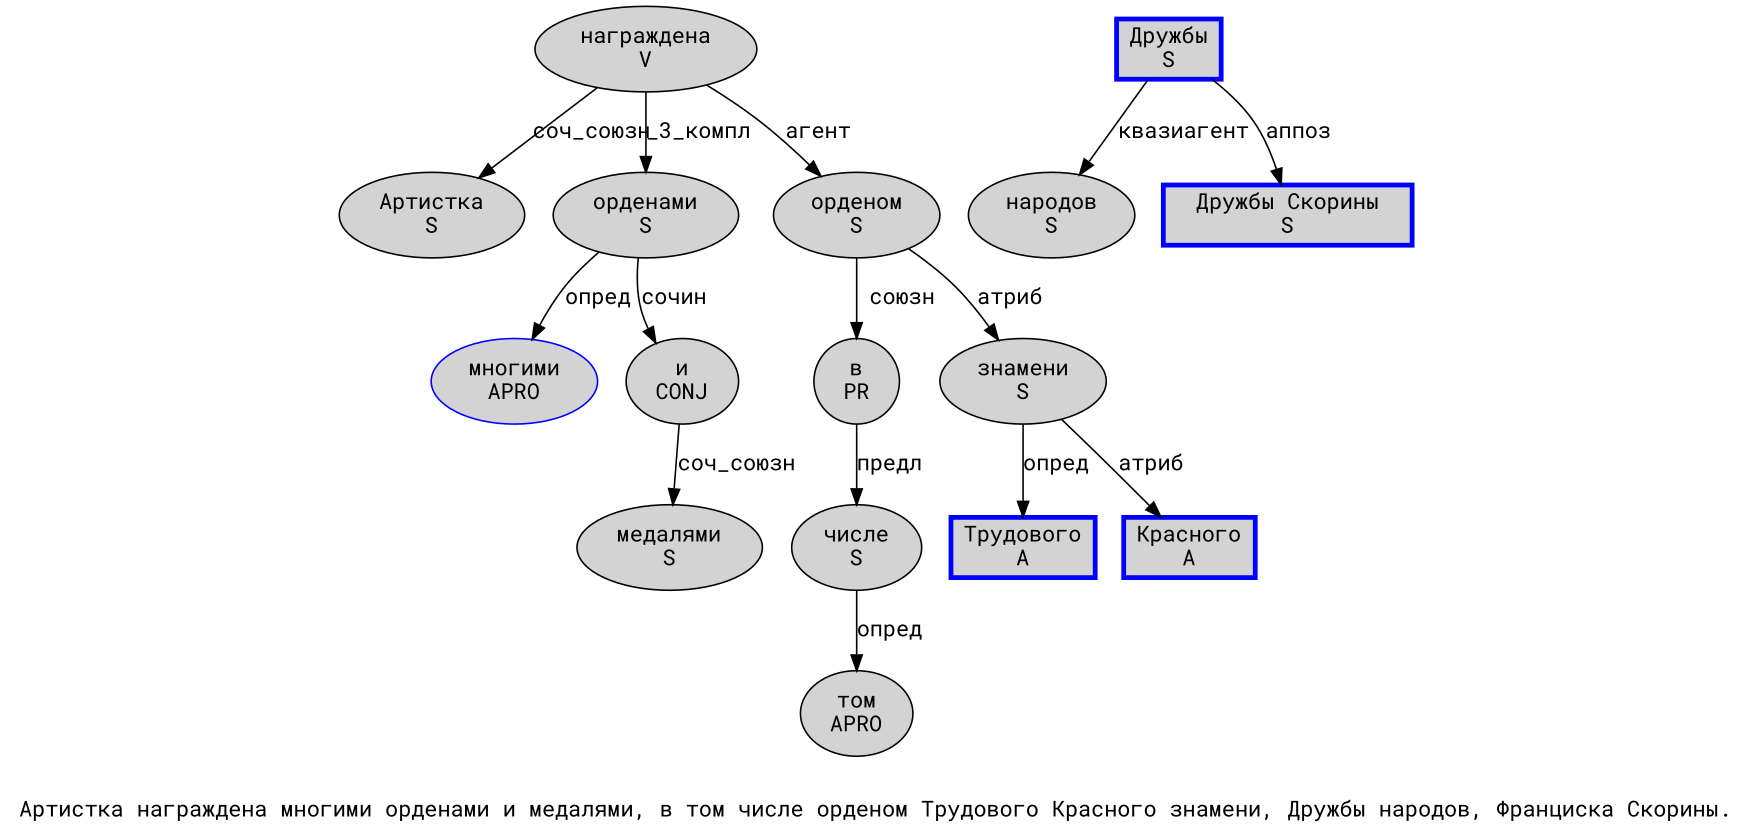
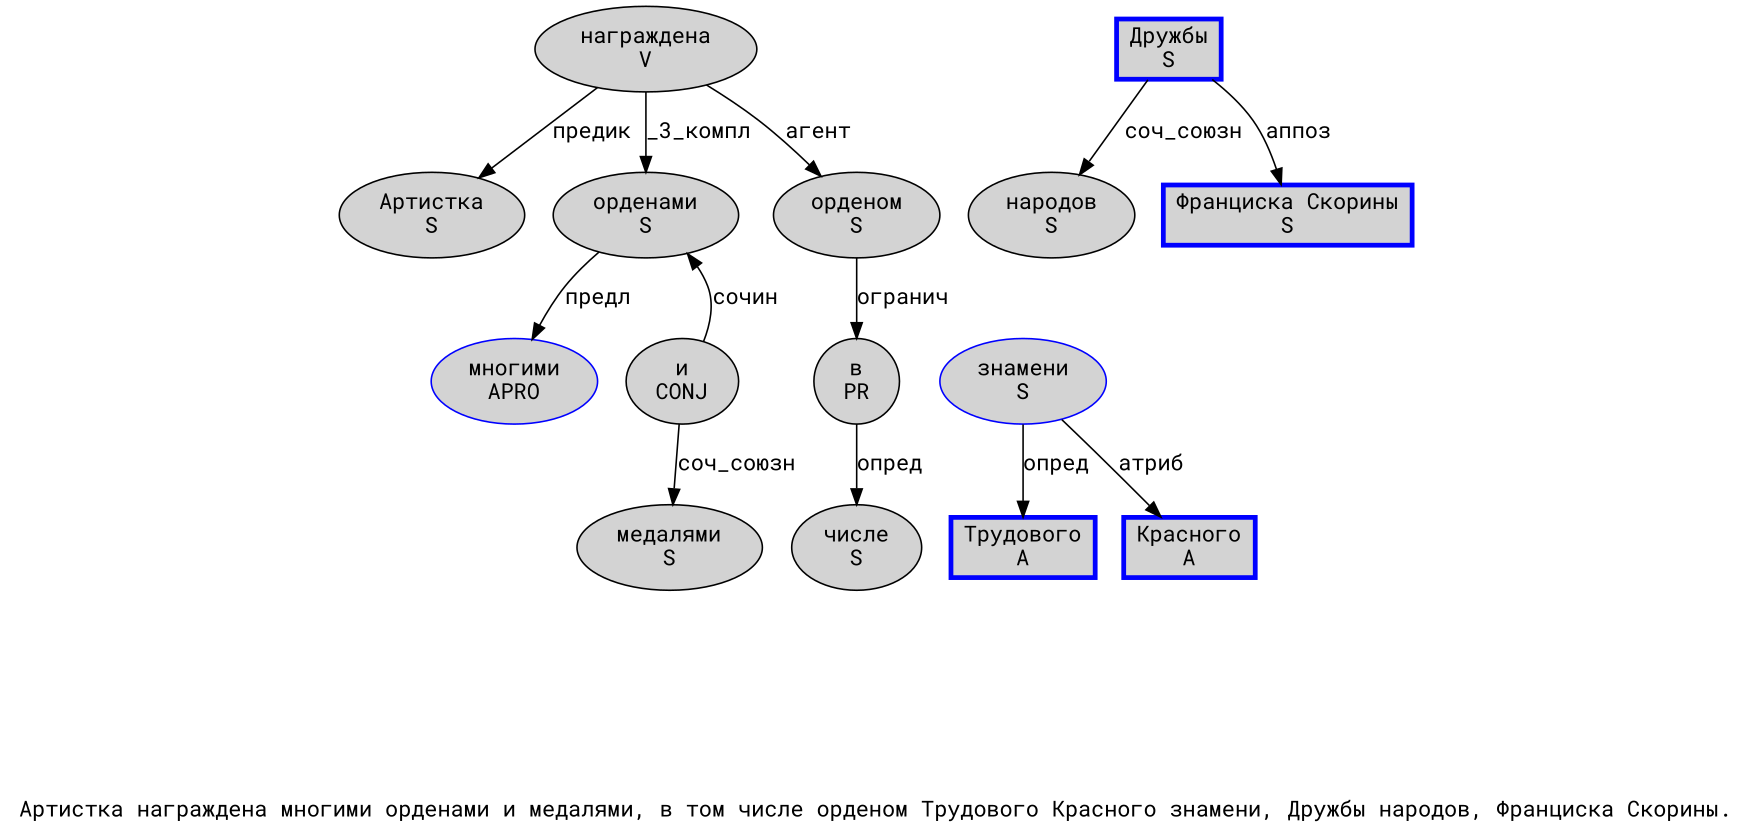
edge "награждена V" -> "Артистка S": label "соч_союзн" -> "предик"
edge "Дружбы S" -> "народов S": label "квазиагент" -> "соч_союзн"
node "Дружбы Скорины S": label "Дружбы Скорины S" -> "Франциска Скорины S"
edge "орденом S" -> "знамени S": removed, label "атриб"
edge "орденами S" -> "и CONJ": reversed
edge "орденами S" -> "многими APRO": label "опред" -> "предл"
edge "орденом S" -> "в PR": label "союзн" -> "огранич"
node "знамени S": color black -> blue
edge "в PR" -> "числе S": label "предл" -> "опред"
node "том APRO": removed
